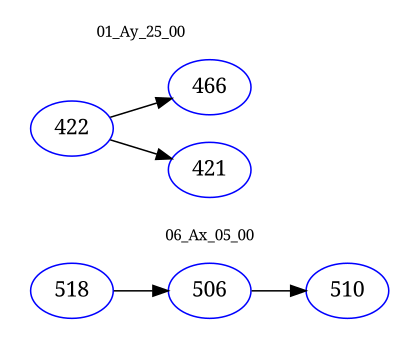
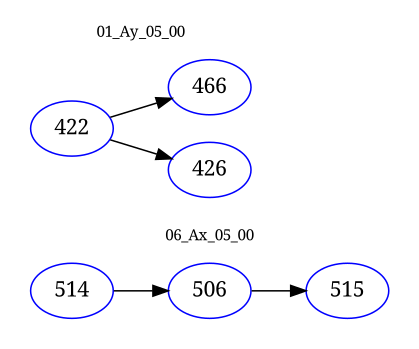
cluster "01_Ay_25_00": label "01_Ay_25_00" -> "01_Ay_05_00"
node "421": label "421" -> "426"
node "518": label "518" -> "514"
node "510": label "510" -> "515"
